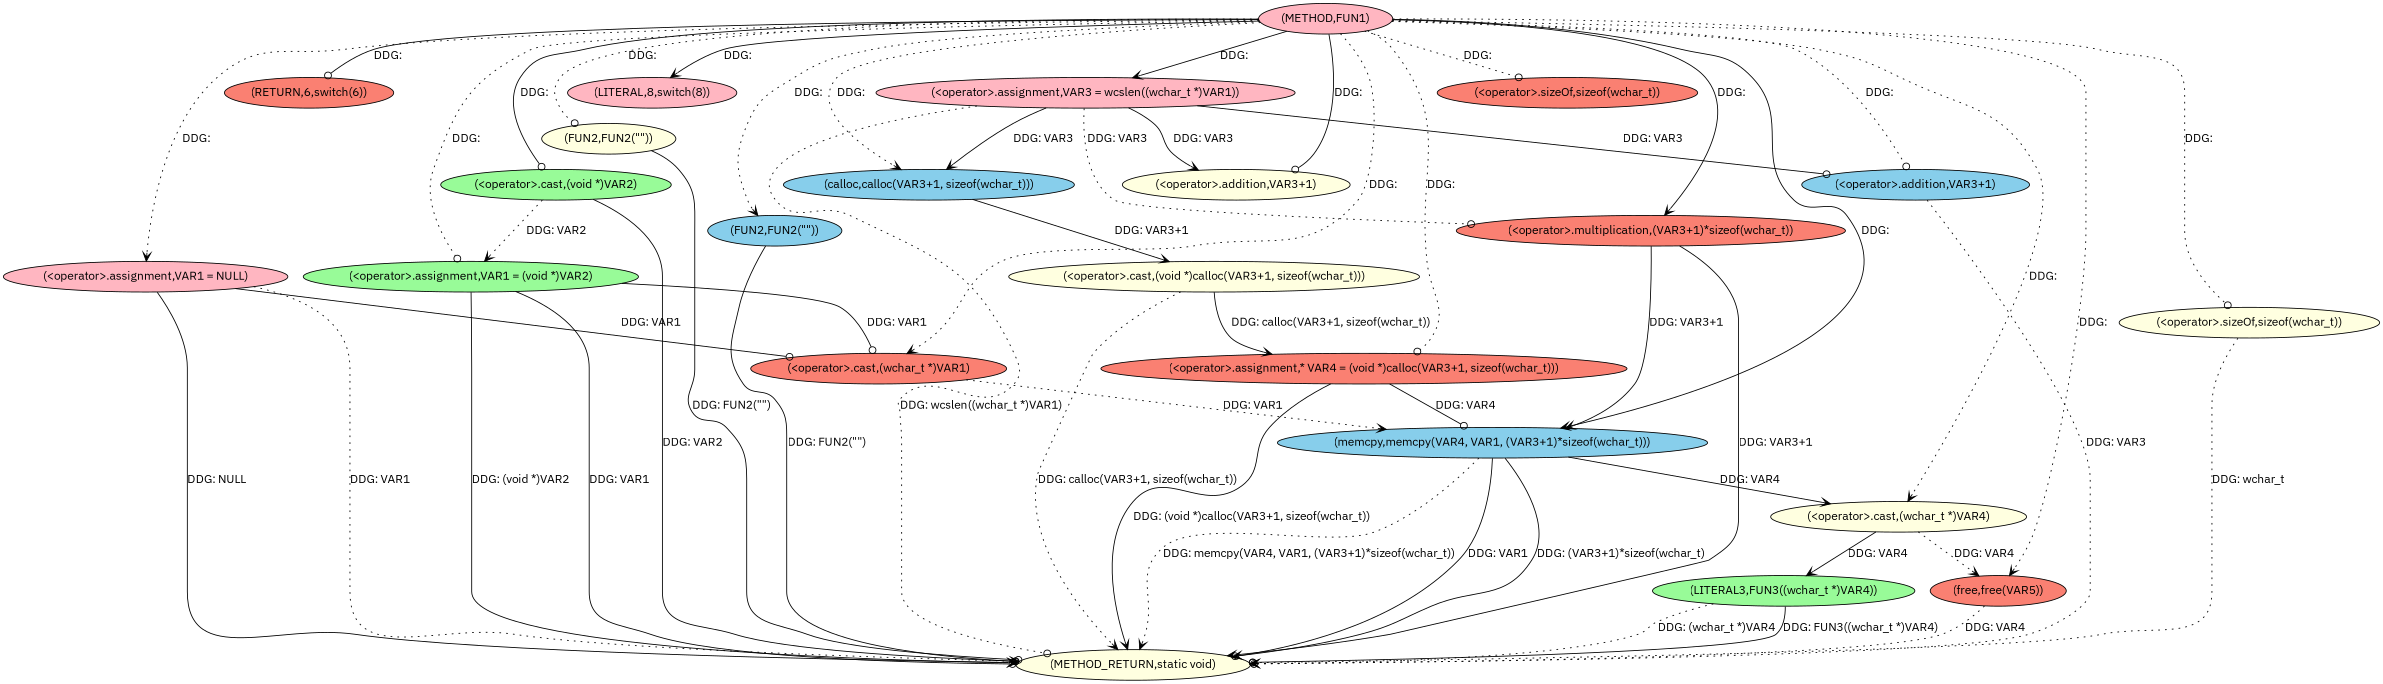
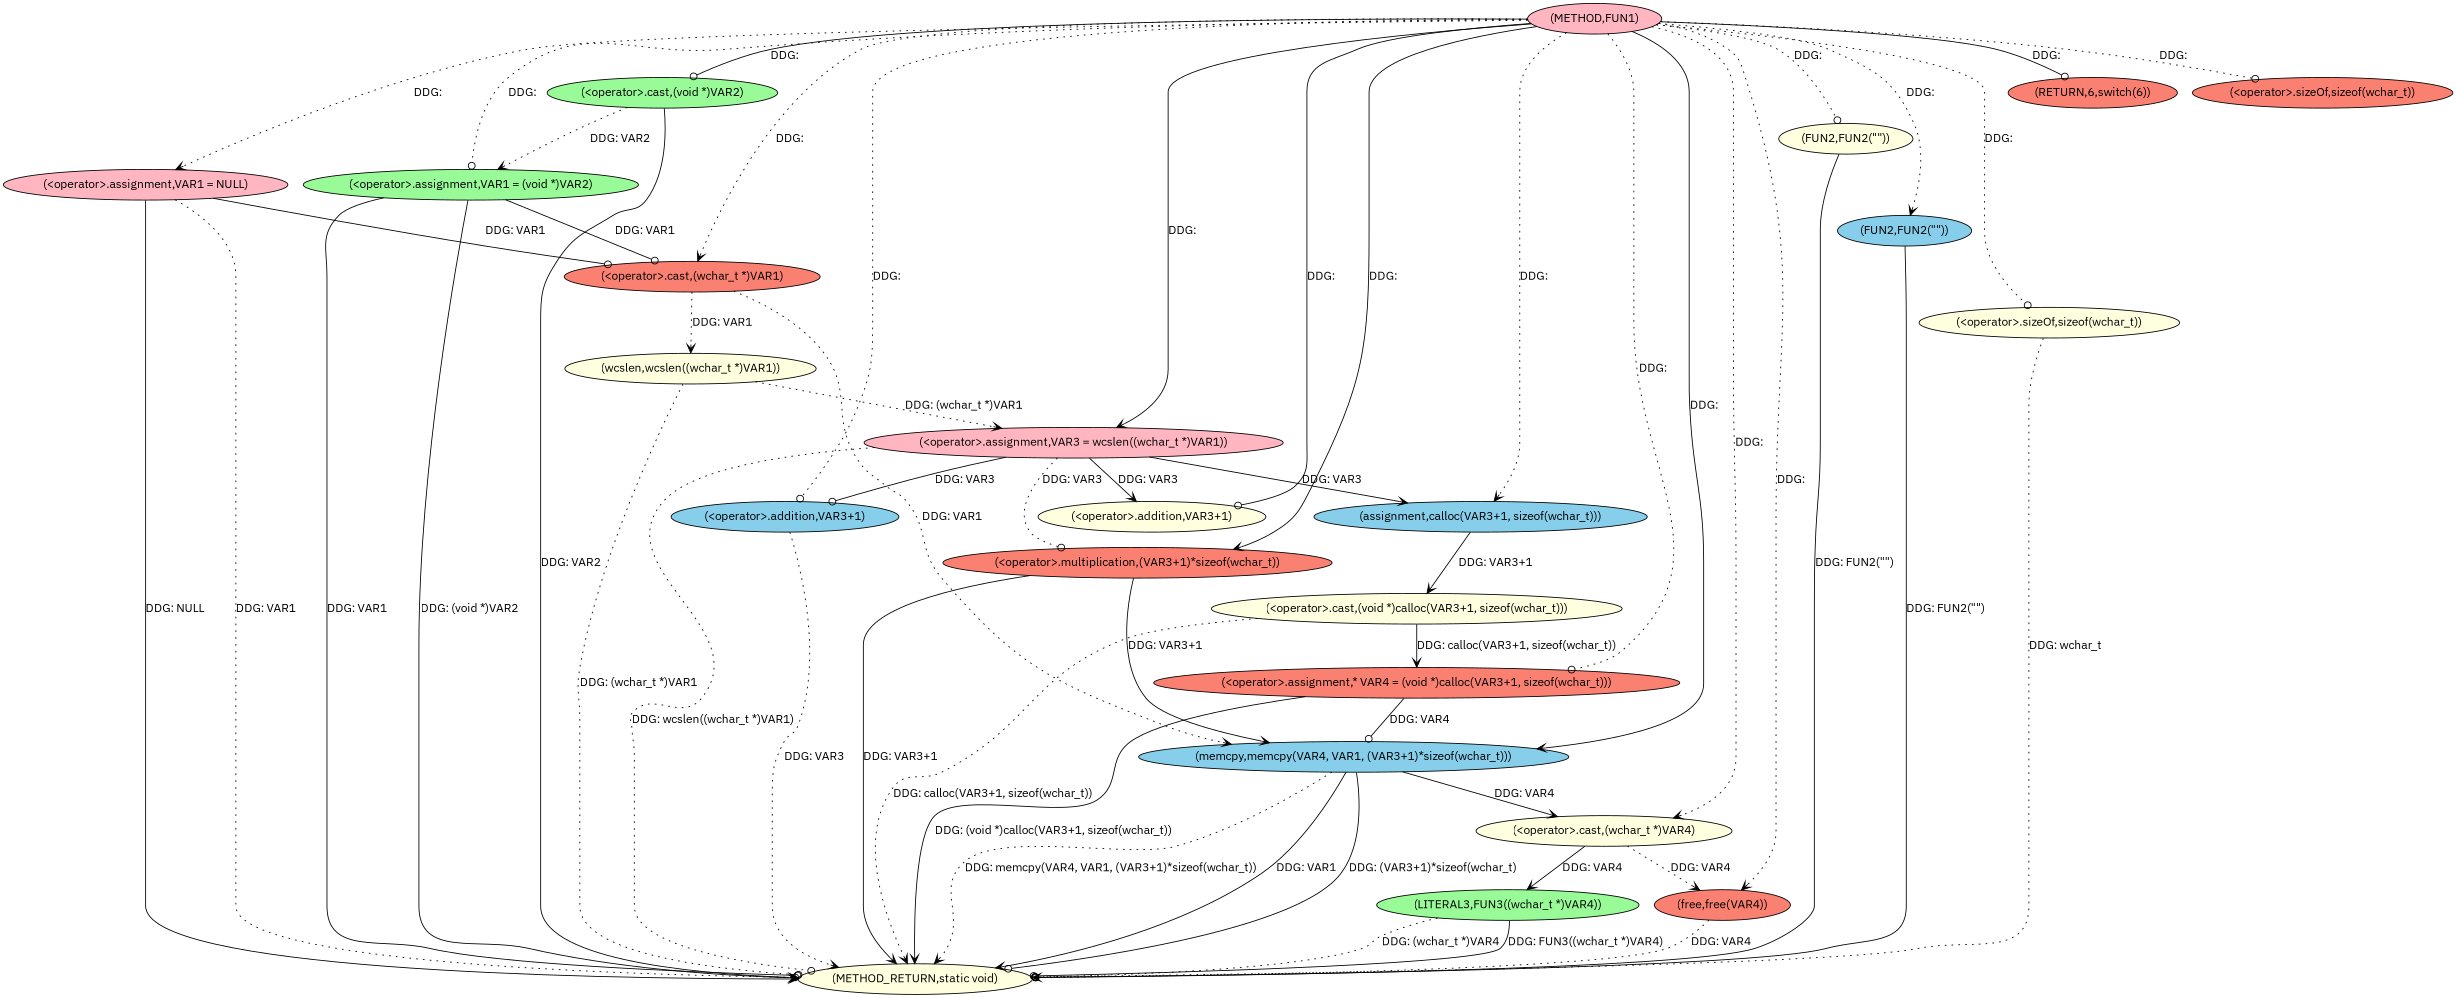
node "(LITERAL,8,switch(8))": removed
node "(calloc,calloc(VAR3+1, sizeof(wchar_t)))": label "(calloc,calloc(VAR3+1, sizeof(wchar_t)))" -> "(assignment,calloc(VAR3+1, sizeof(wchar_t)))"
node "(wcslen,wcslen((wchar_t *)VAR1))": added
node "(free,free(VAR5))": label "(free,free(VAR5))" -> "(free,free(VAR4))"
